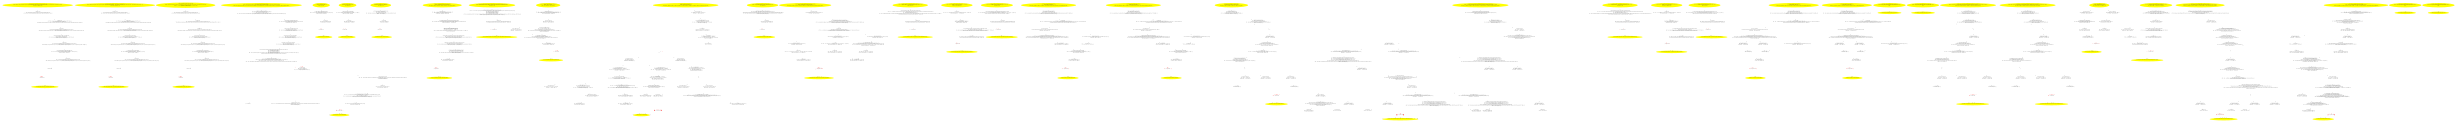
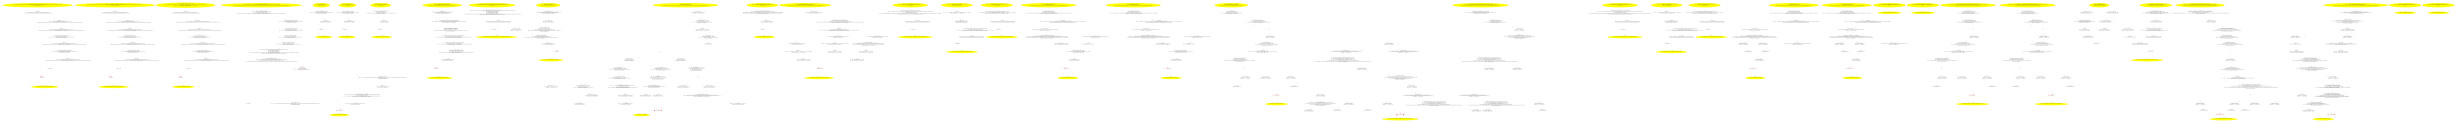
node "2: Exit Set Categories.nullableClassToSet(Class)": removed
